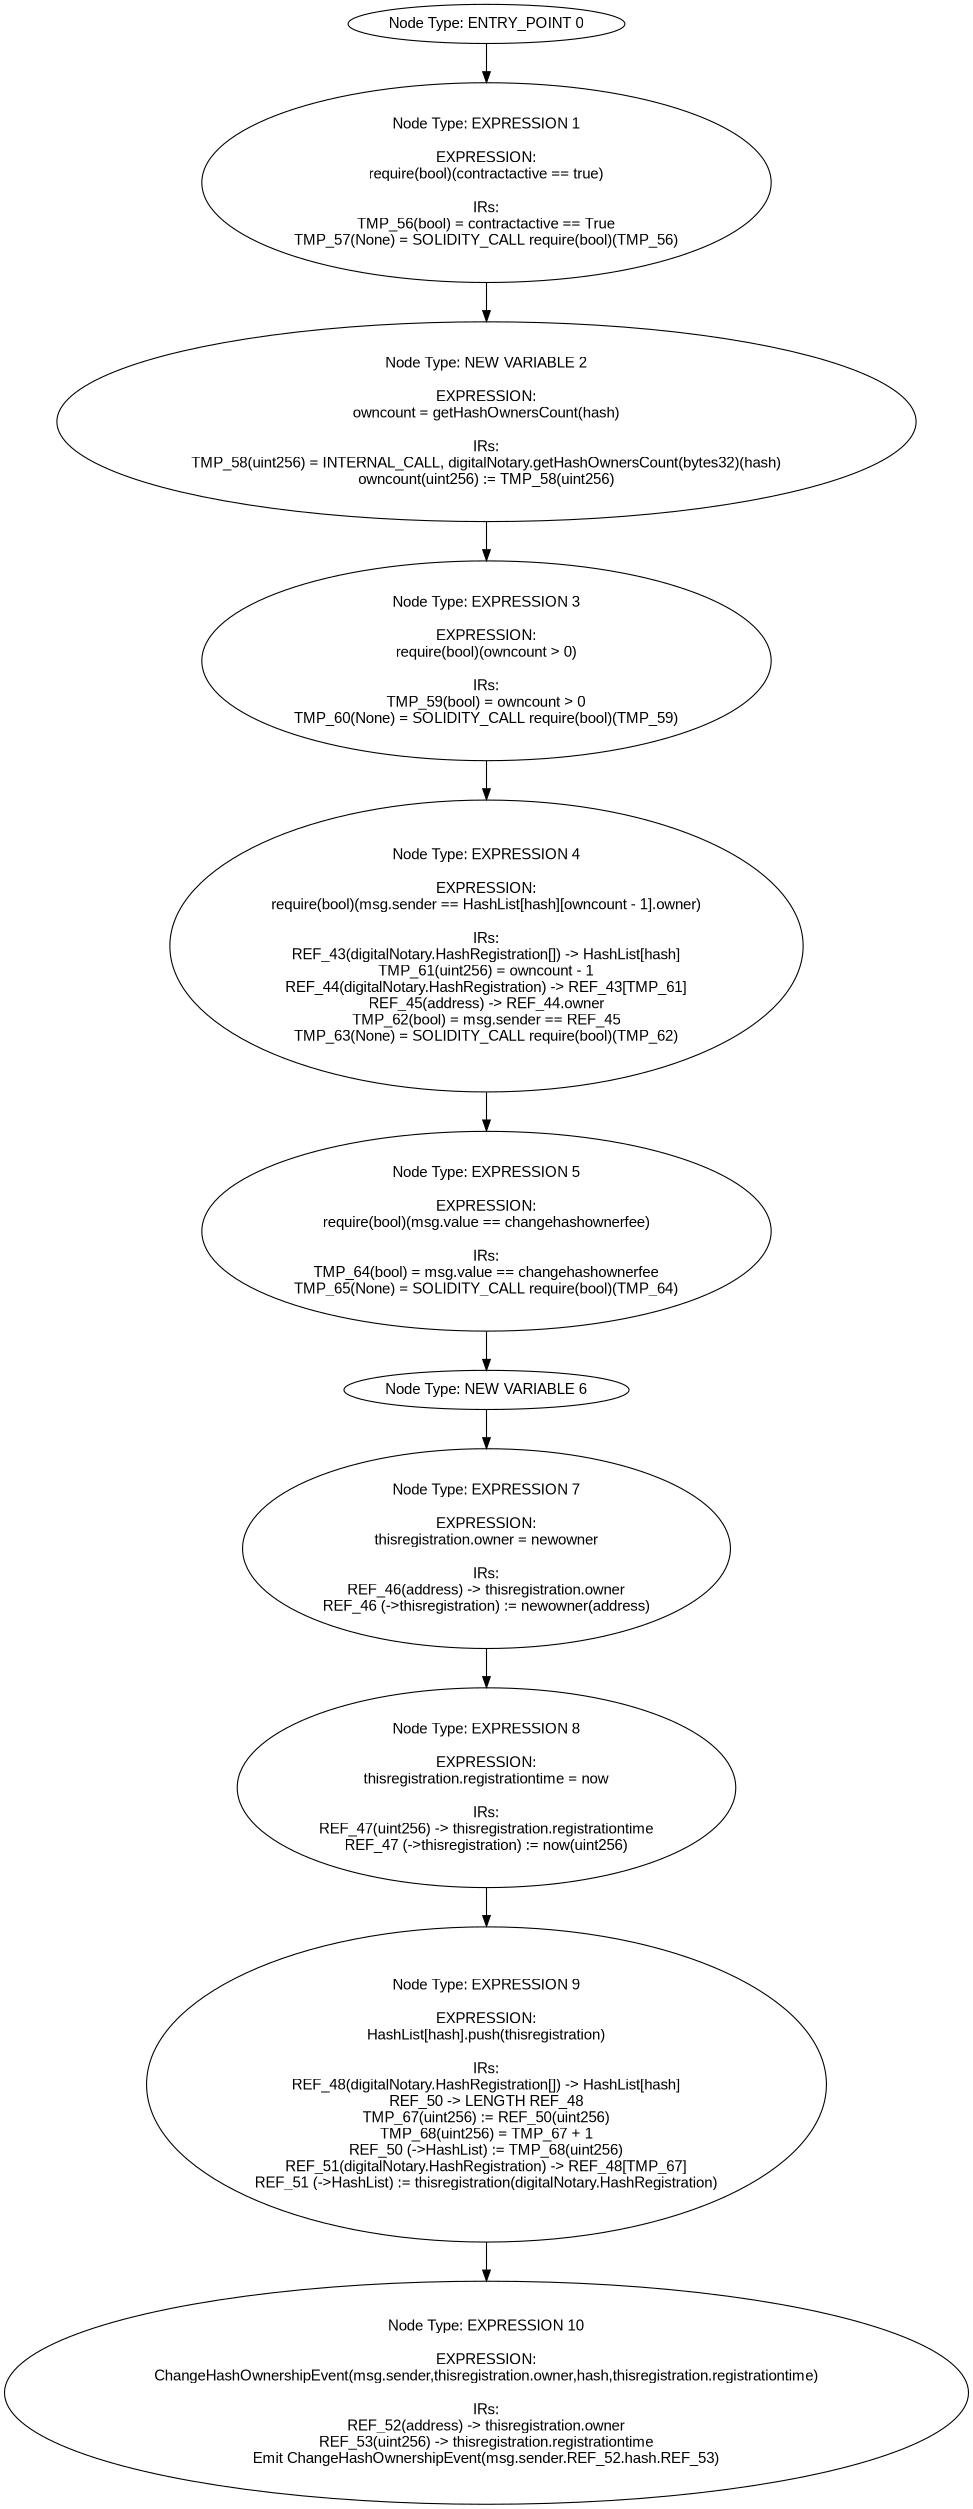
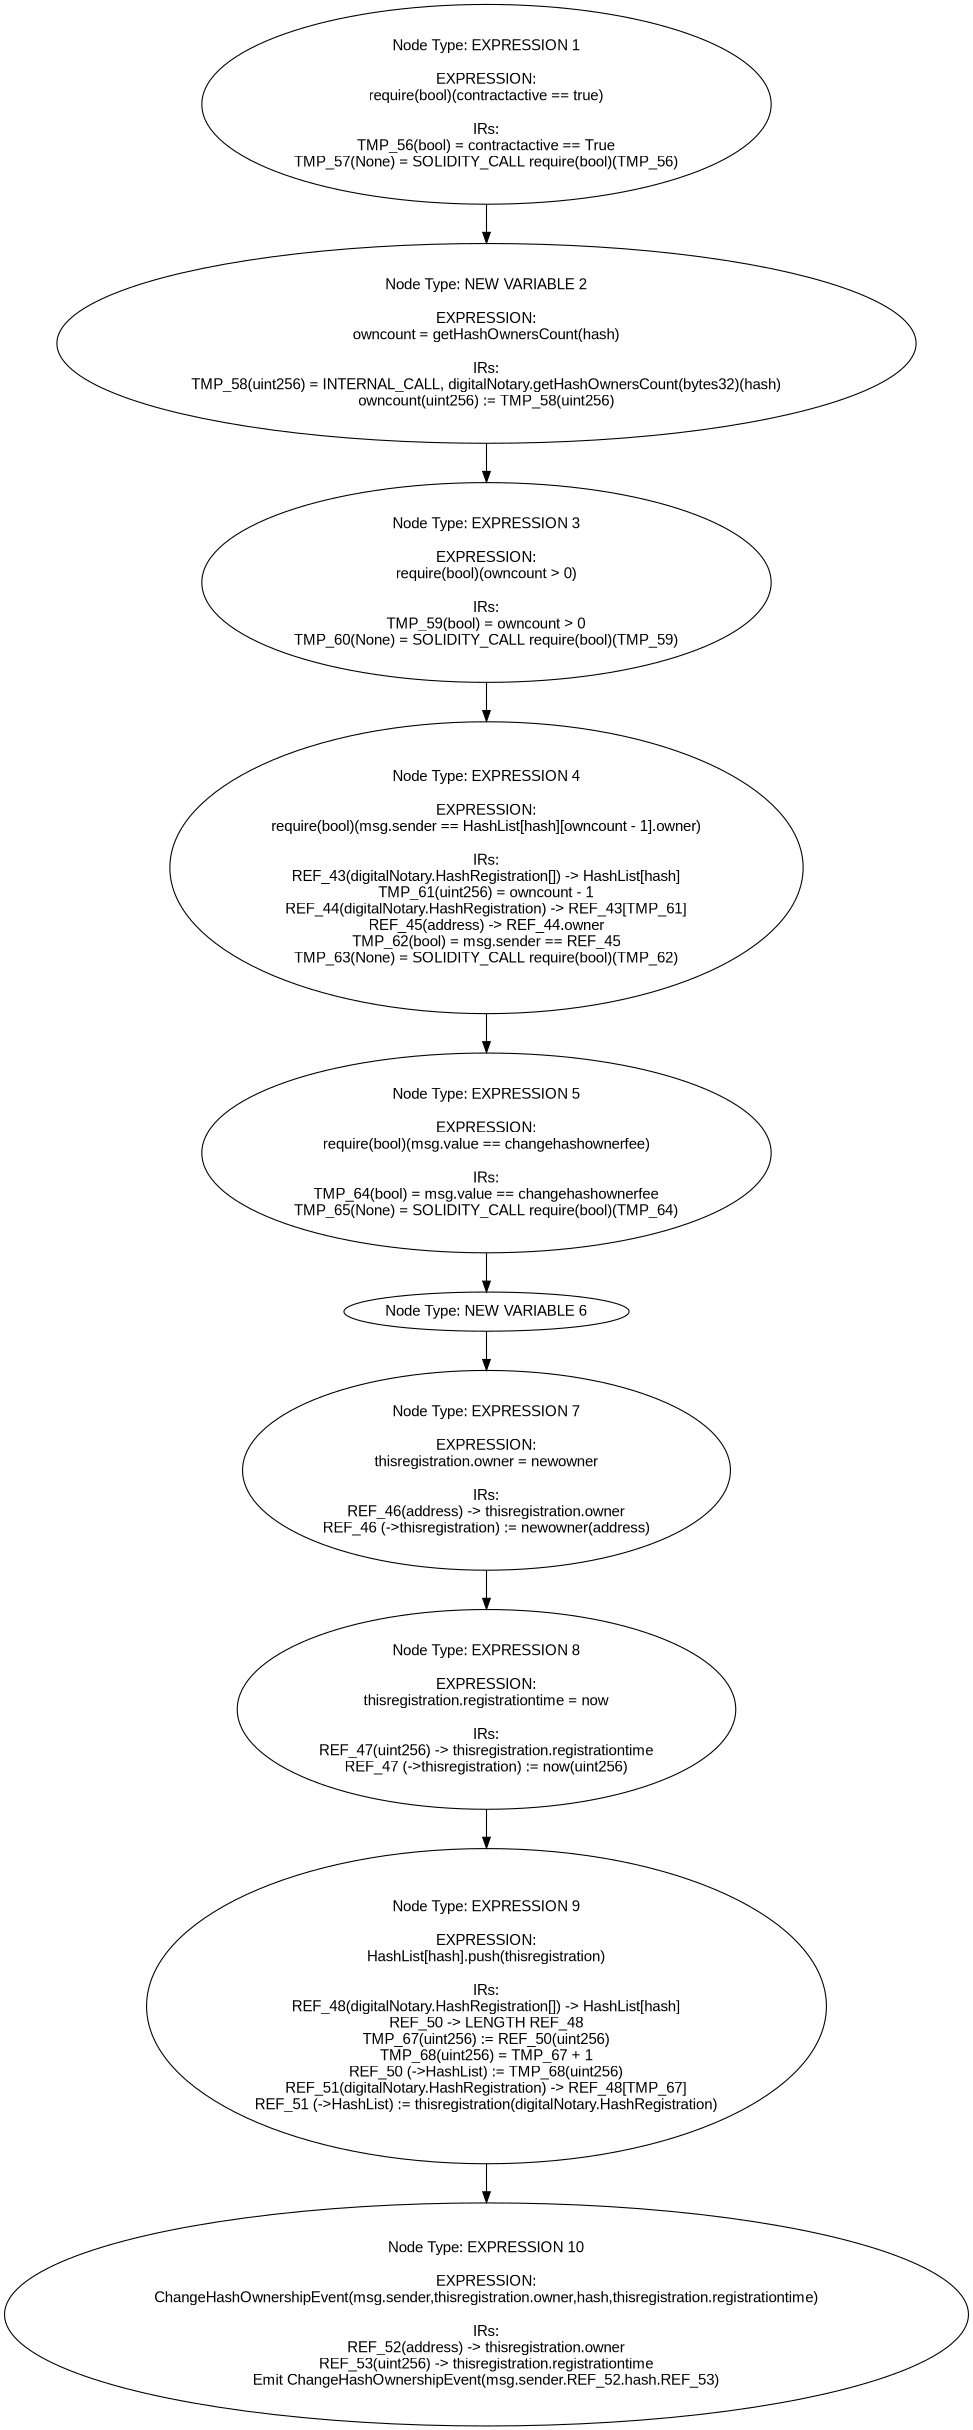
node "Node Type: ENTRY_POINT 0": removed
